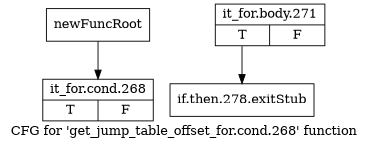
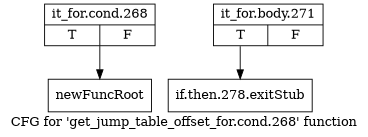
edge "newFuncRoot" -> "it_for.cond.268": reversed
